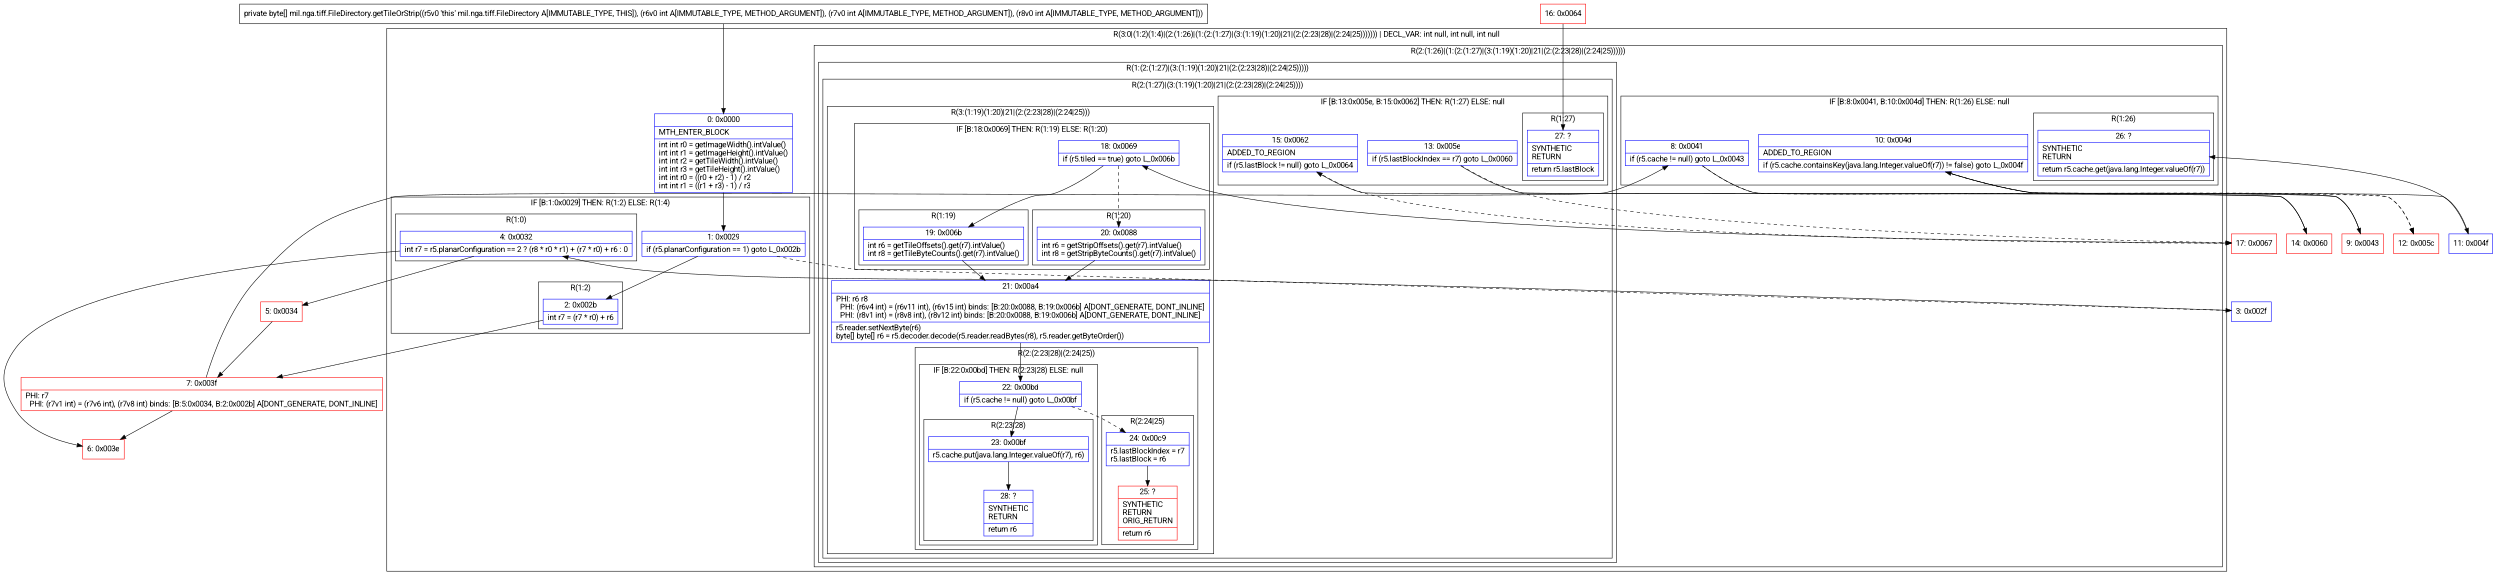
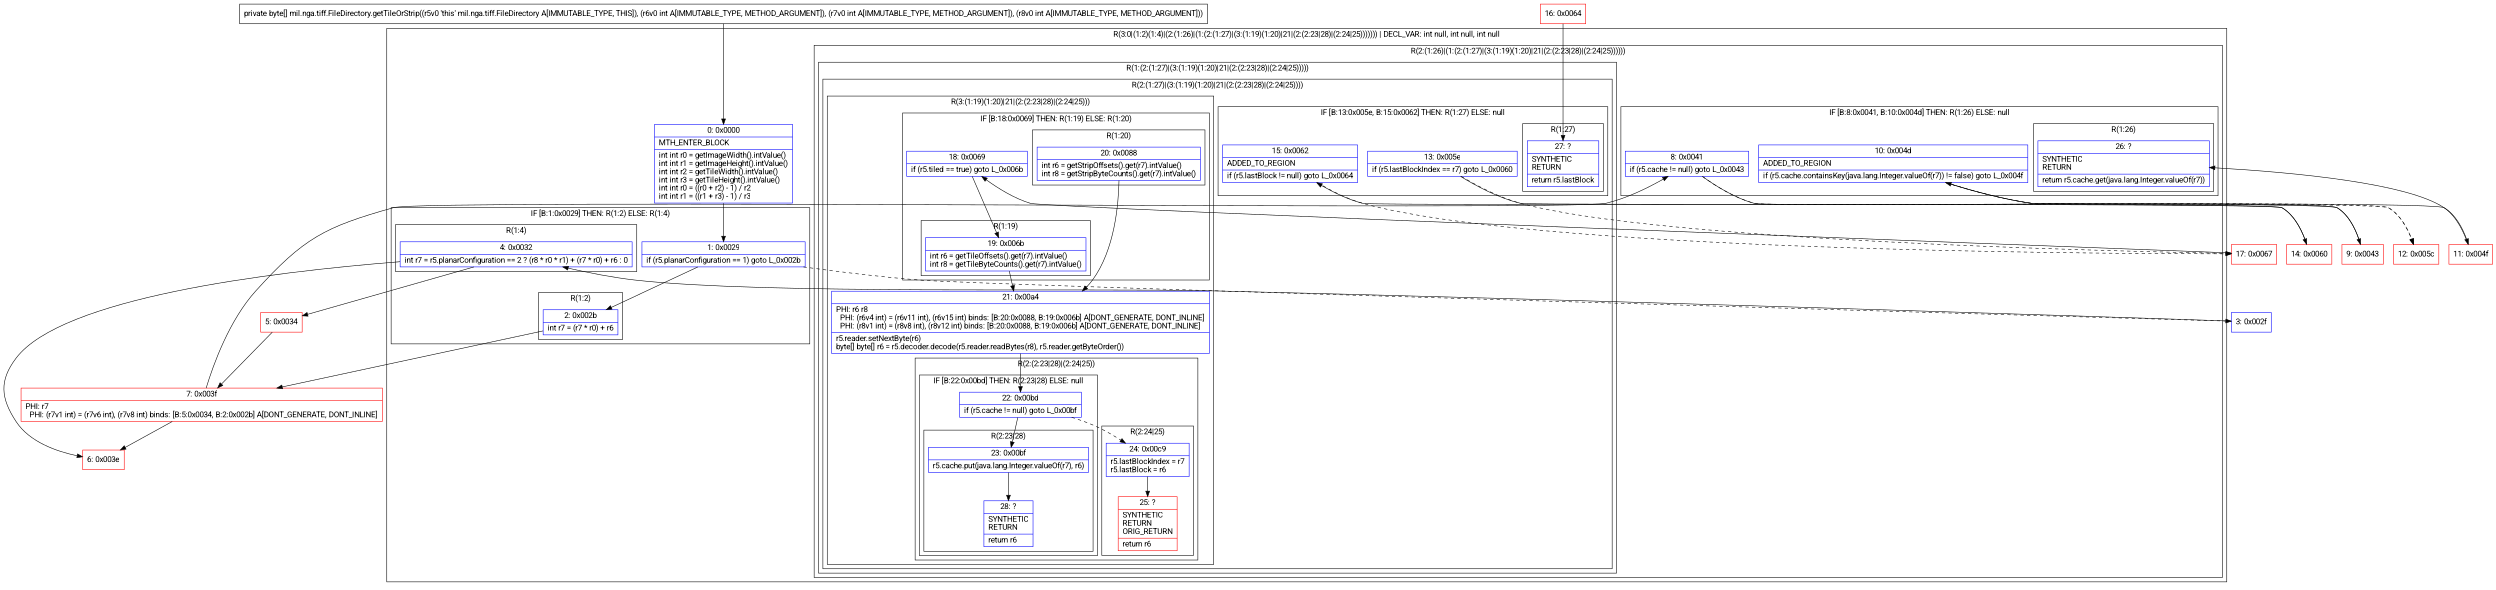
edge "18: 0x0069" -> "20: 0x0088": removed
cluster "R(1:0)": label "R(1:0)" -> "R(1:4)"
node "11: 0x004f": color blue -> red
